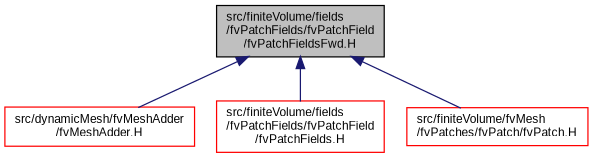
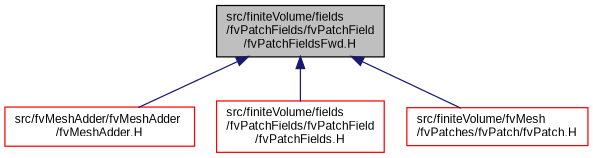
node "src/dynamicMesh/fvMeshAdder /fvMeshAdder.H": label "src/dynamicMesh/fvMeshAdder /fvMeshAdder.H" -> "src/fvMeshAdder/fvMeshAdder /fvMeshAdder.H"
